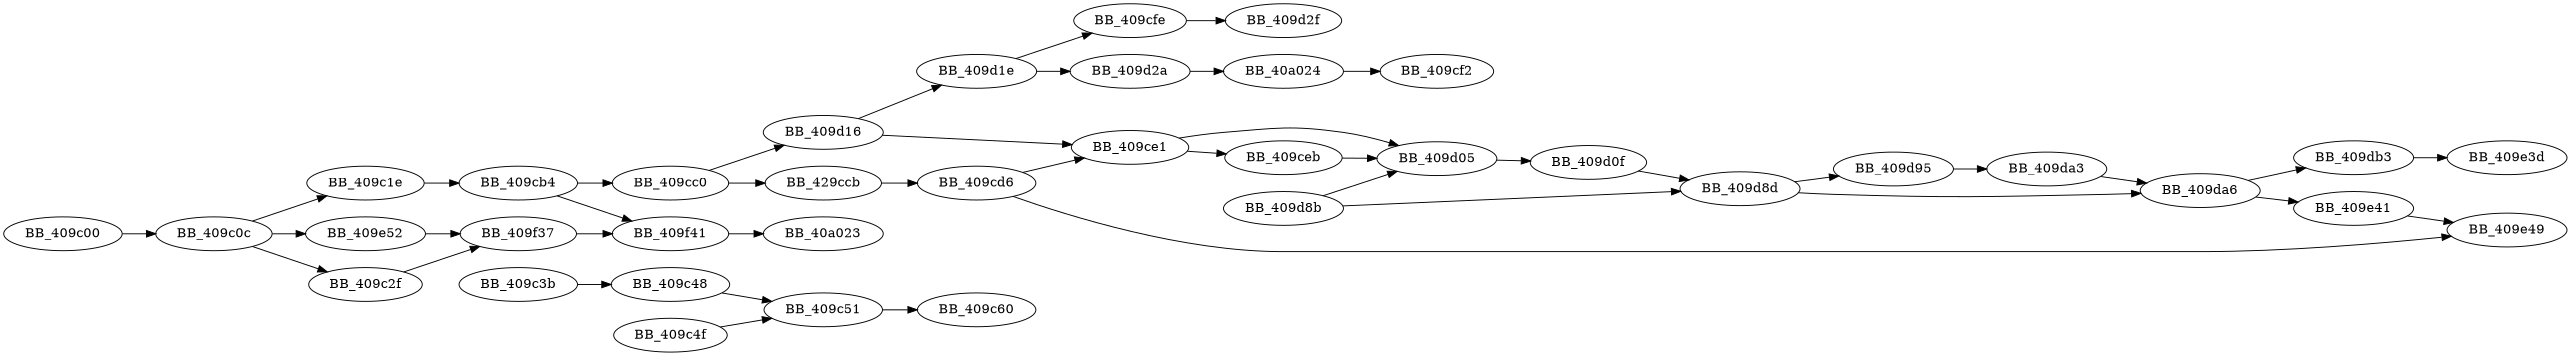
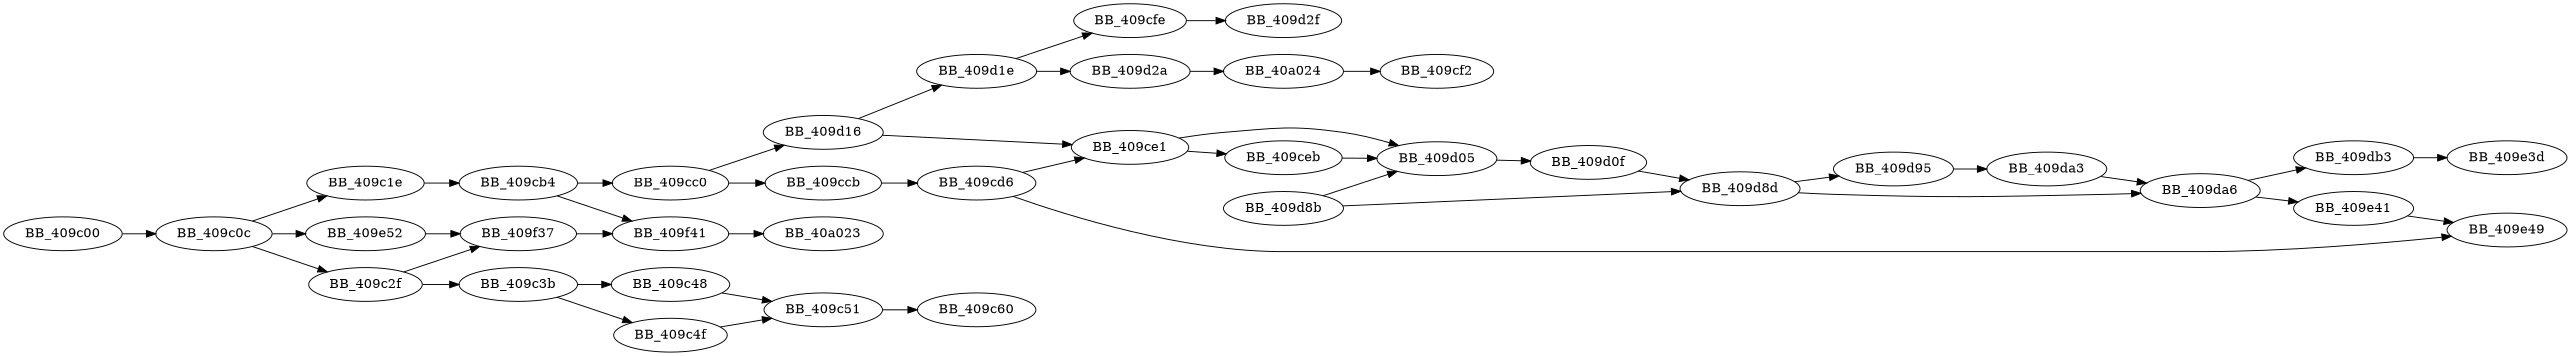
node "BB_429ccb": label "BB_429ccb" -> "BB_409ccb"
edge "BB_409c2f" -> "BB_409c3b": added
edge "BB_409c3b" -> "BB_409c4f": added
